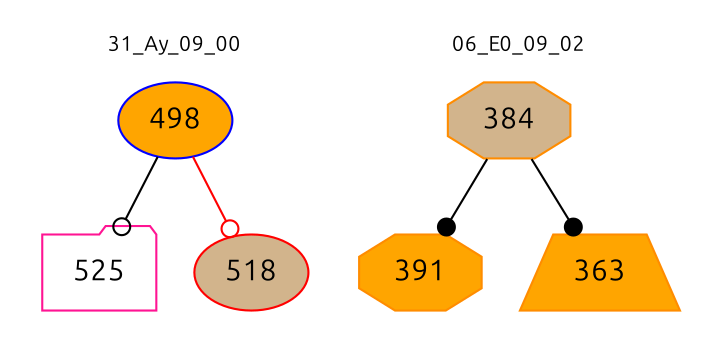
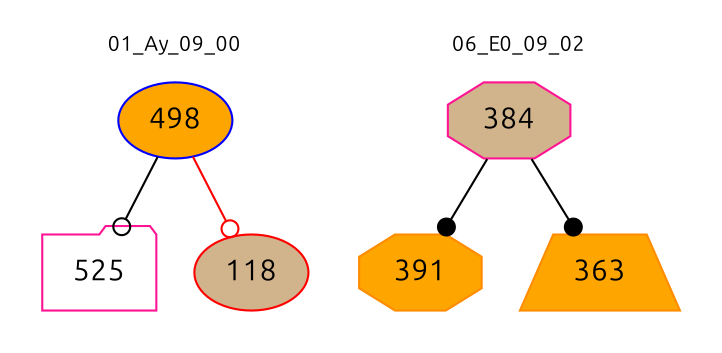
cluster "31_Ay_09_00": label "31_Ay_09_00" -> "01_Ay_09_00"
node "384": color darkorange -> deeppink
node "518": label "518" -> "118"
